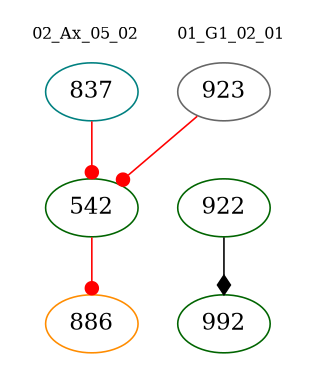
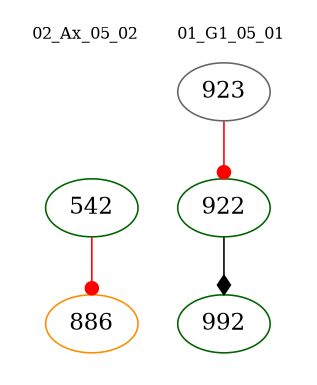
cluster "01_G1_02_01": label "01_G1_02_01" -> "01_G1_05_01"
node "837": removed
edge "923" -> "542": now "923" -> "922"
